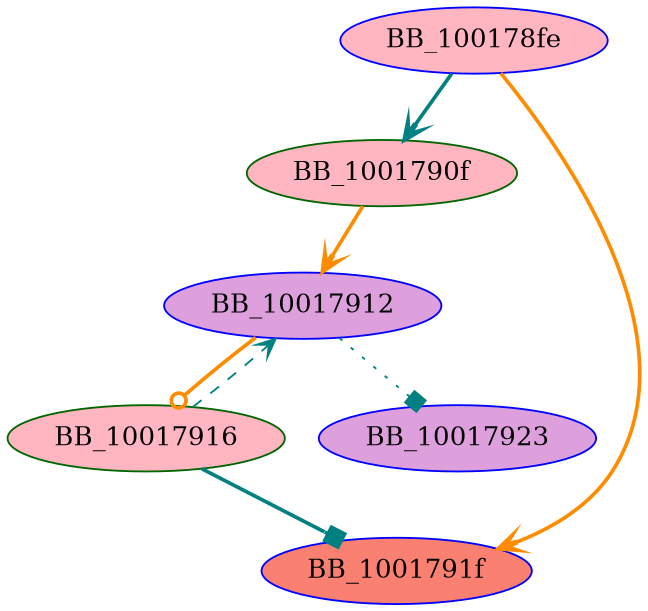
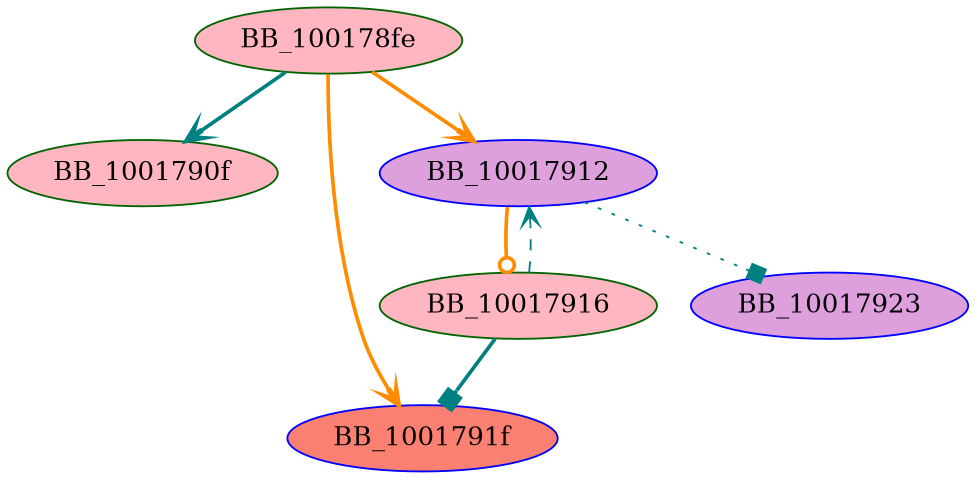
node "BB_100178fe": color blue -> darkgreen
edge "BB_1001790f" -> "BB_10017912": now "BB_100178fe" -> "BB_10017912"
